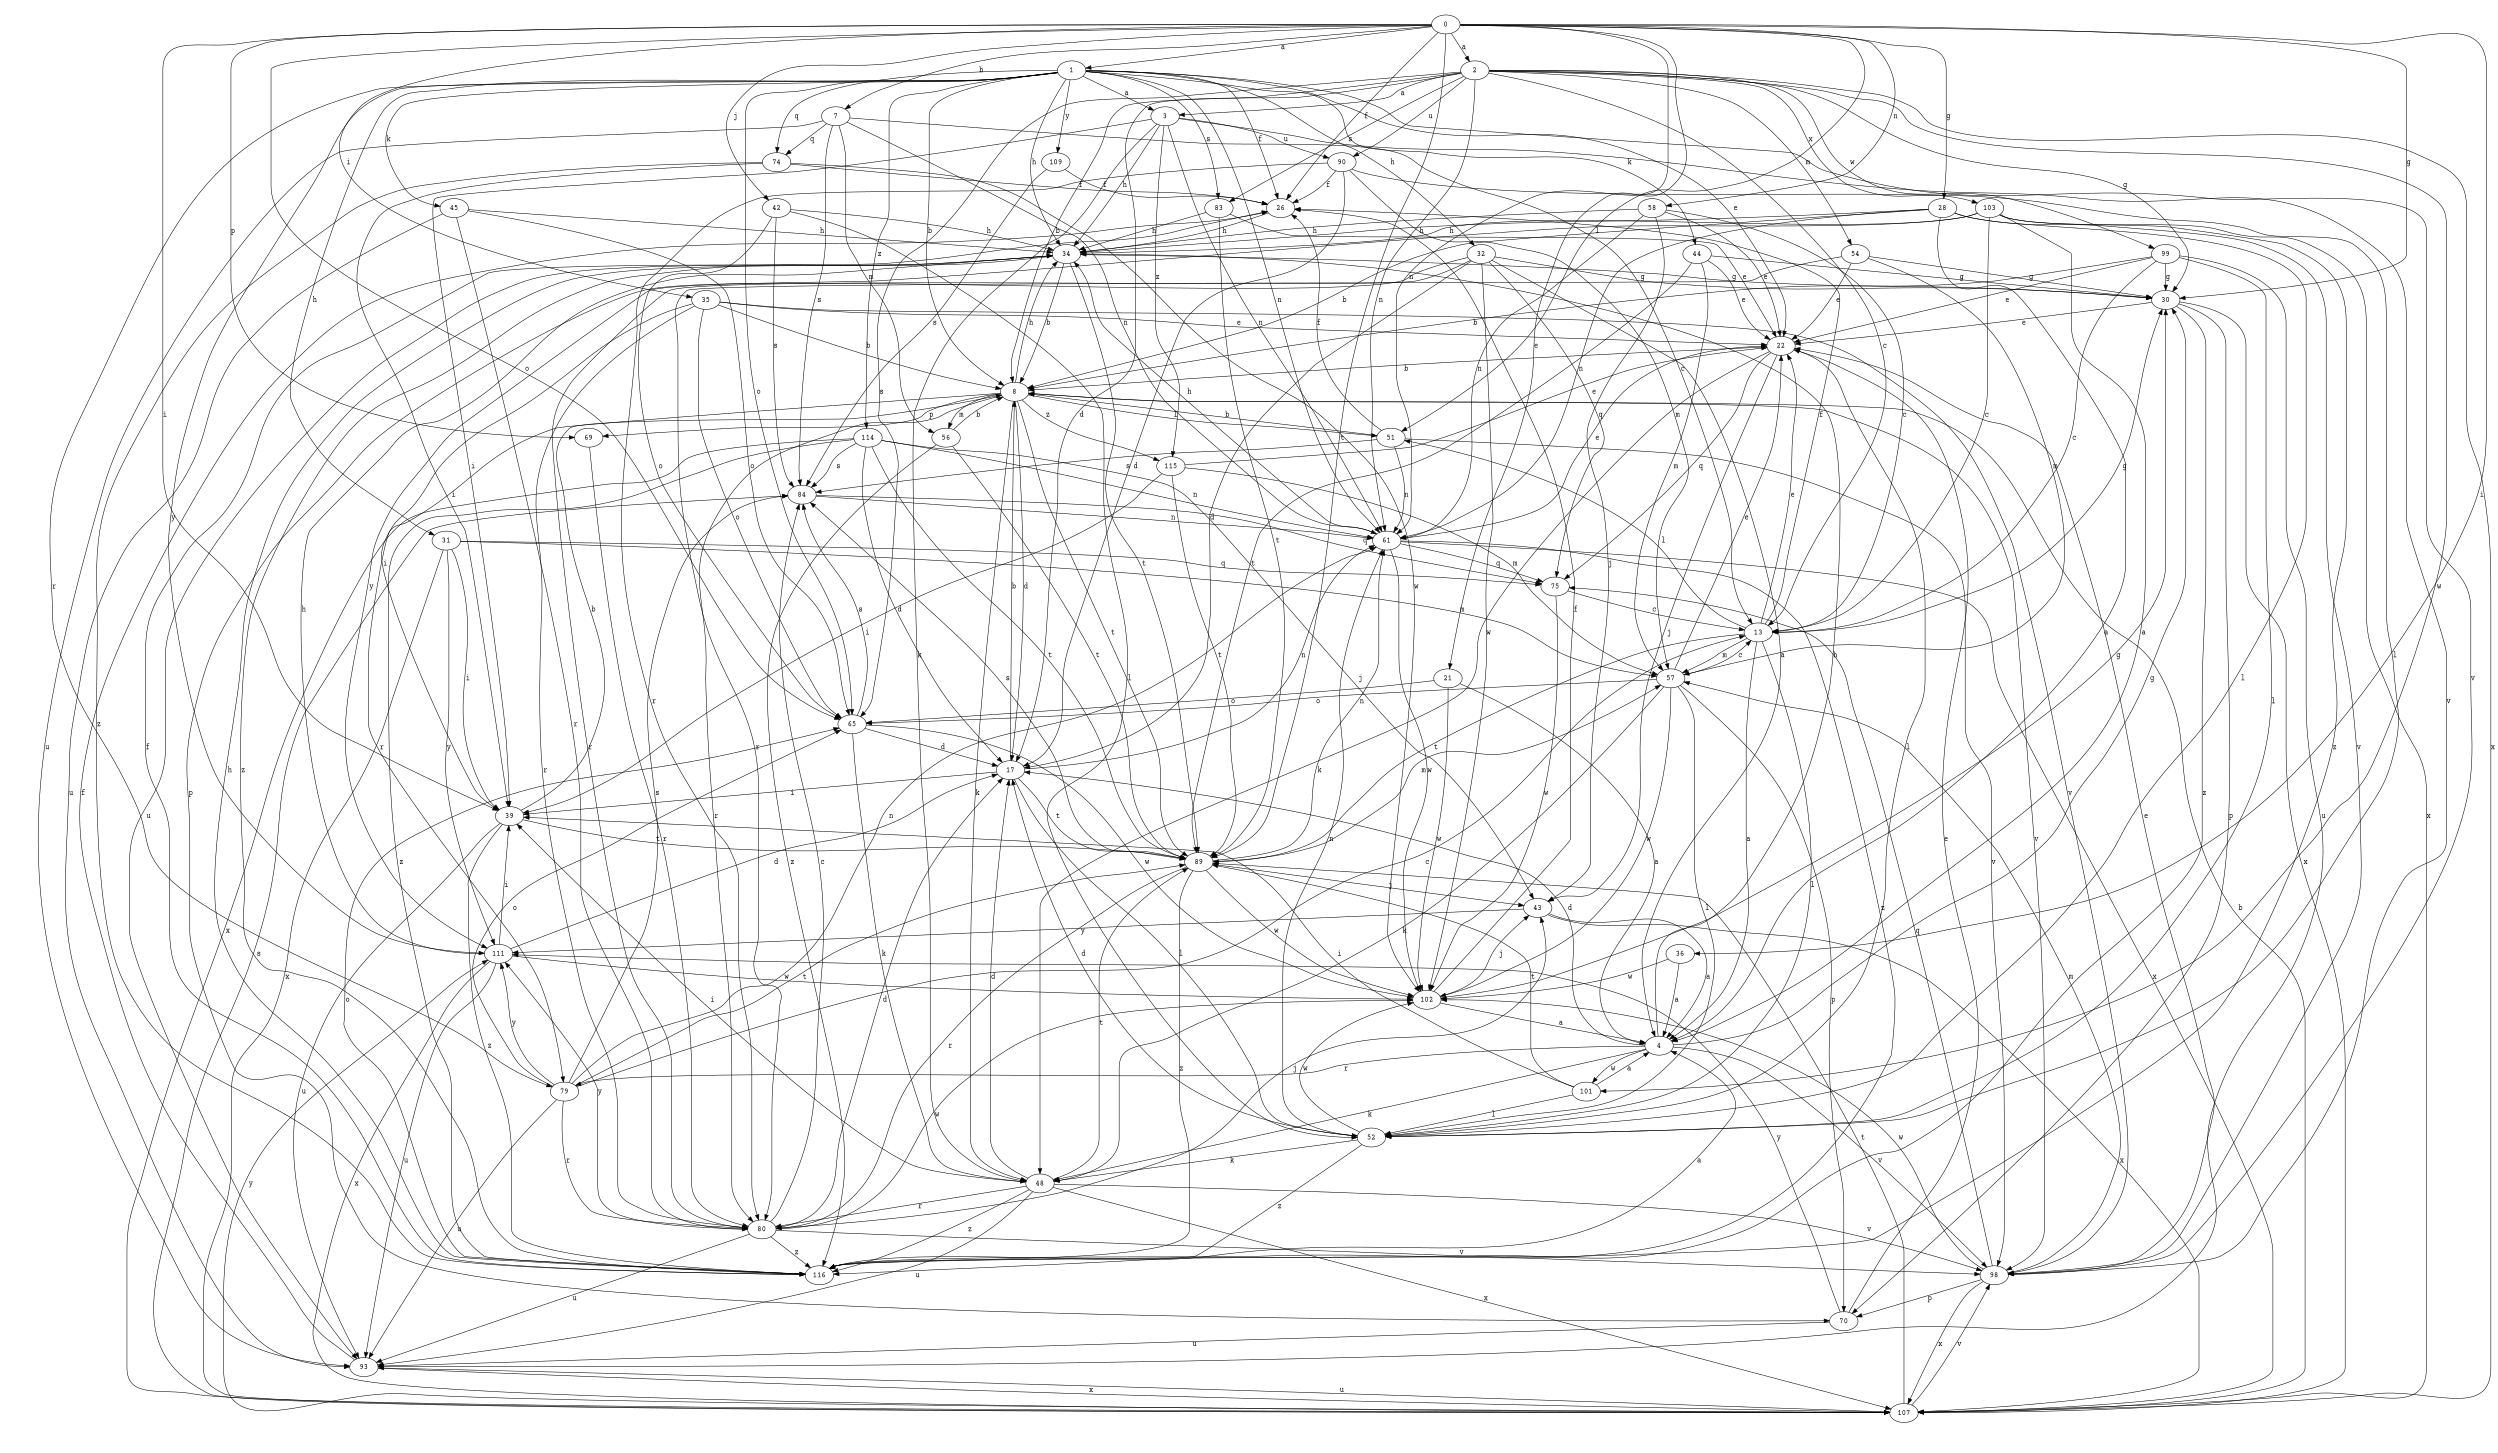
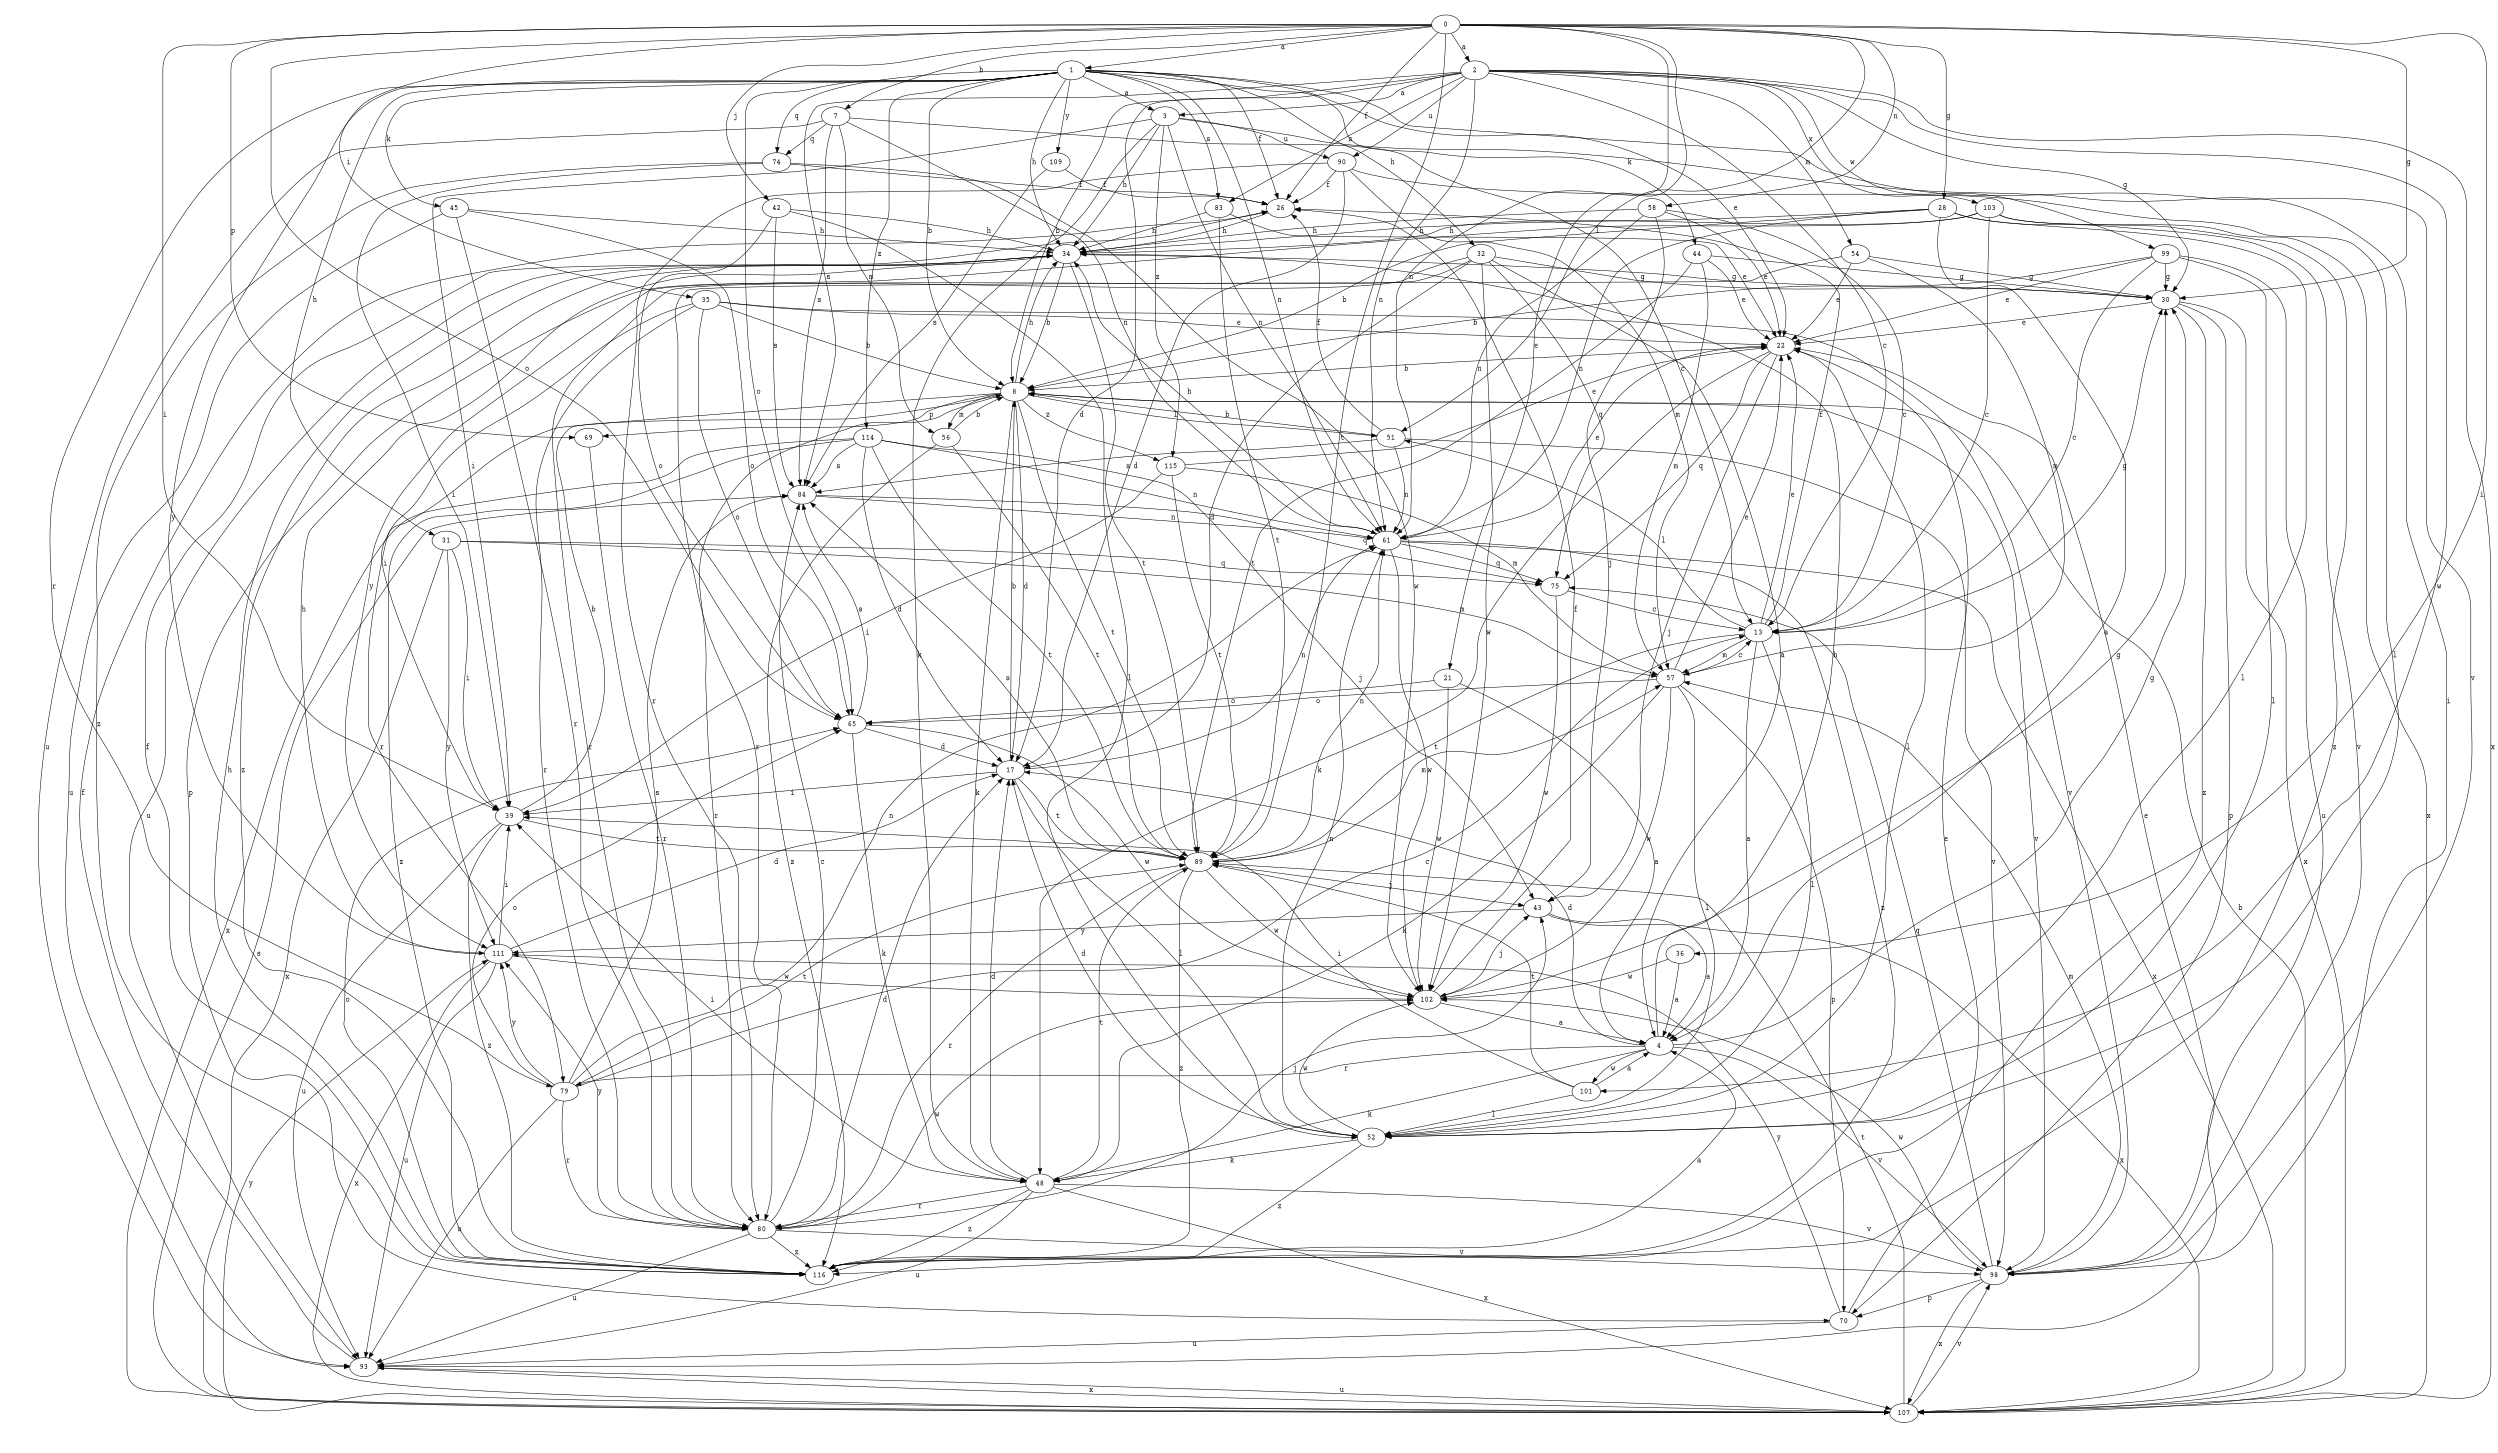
edge "2" -> "65": now "2" -> "84"
edge "3" -> "98": label "v" -> "i"
edge "103" -> "4": removed, label "a"
